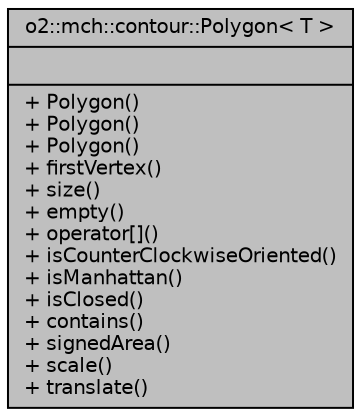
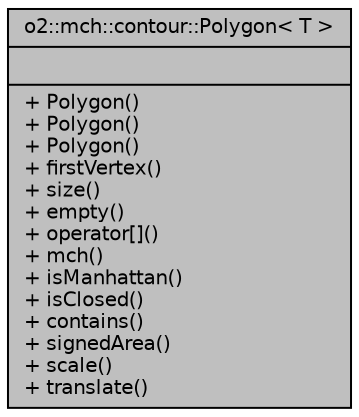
node "o2::mch::contour::Polygon< T >": text "+ isCounterClockwiseOriented()" -> "+ mch()"
